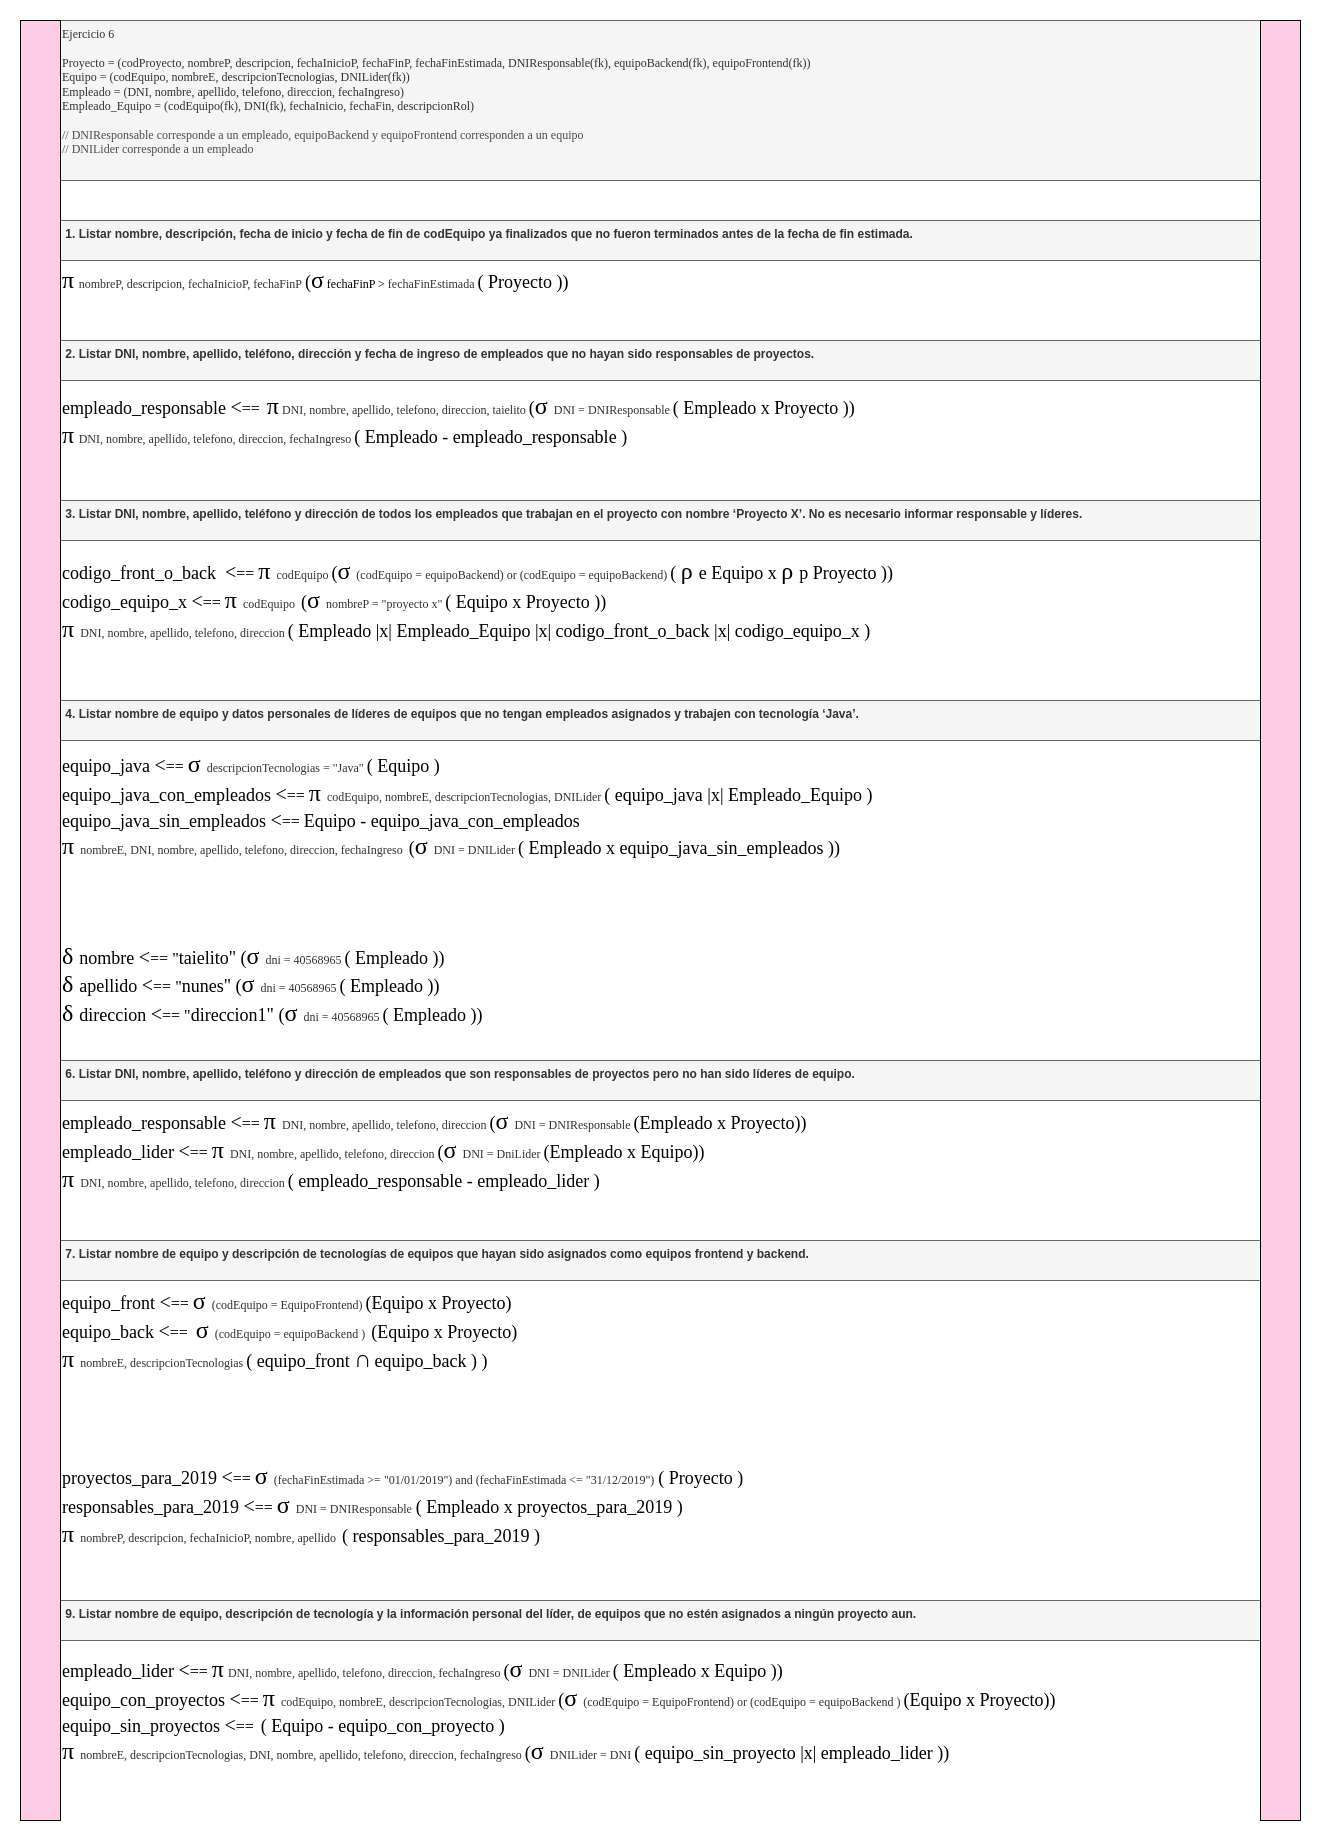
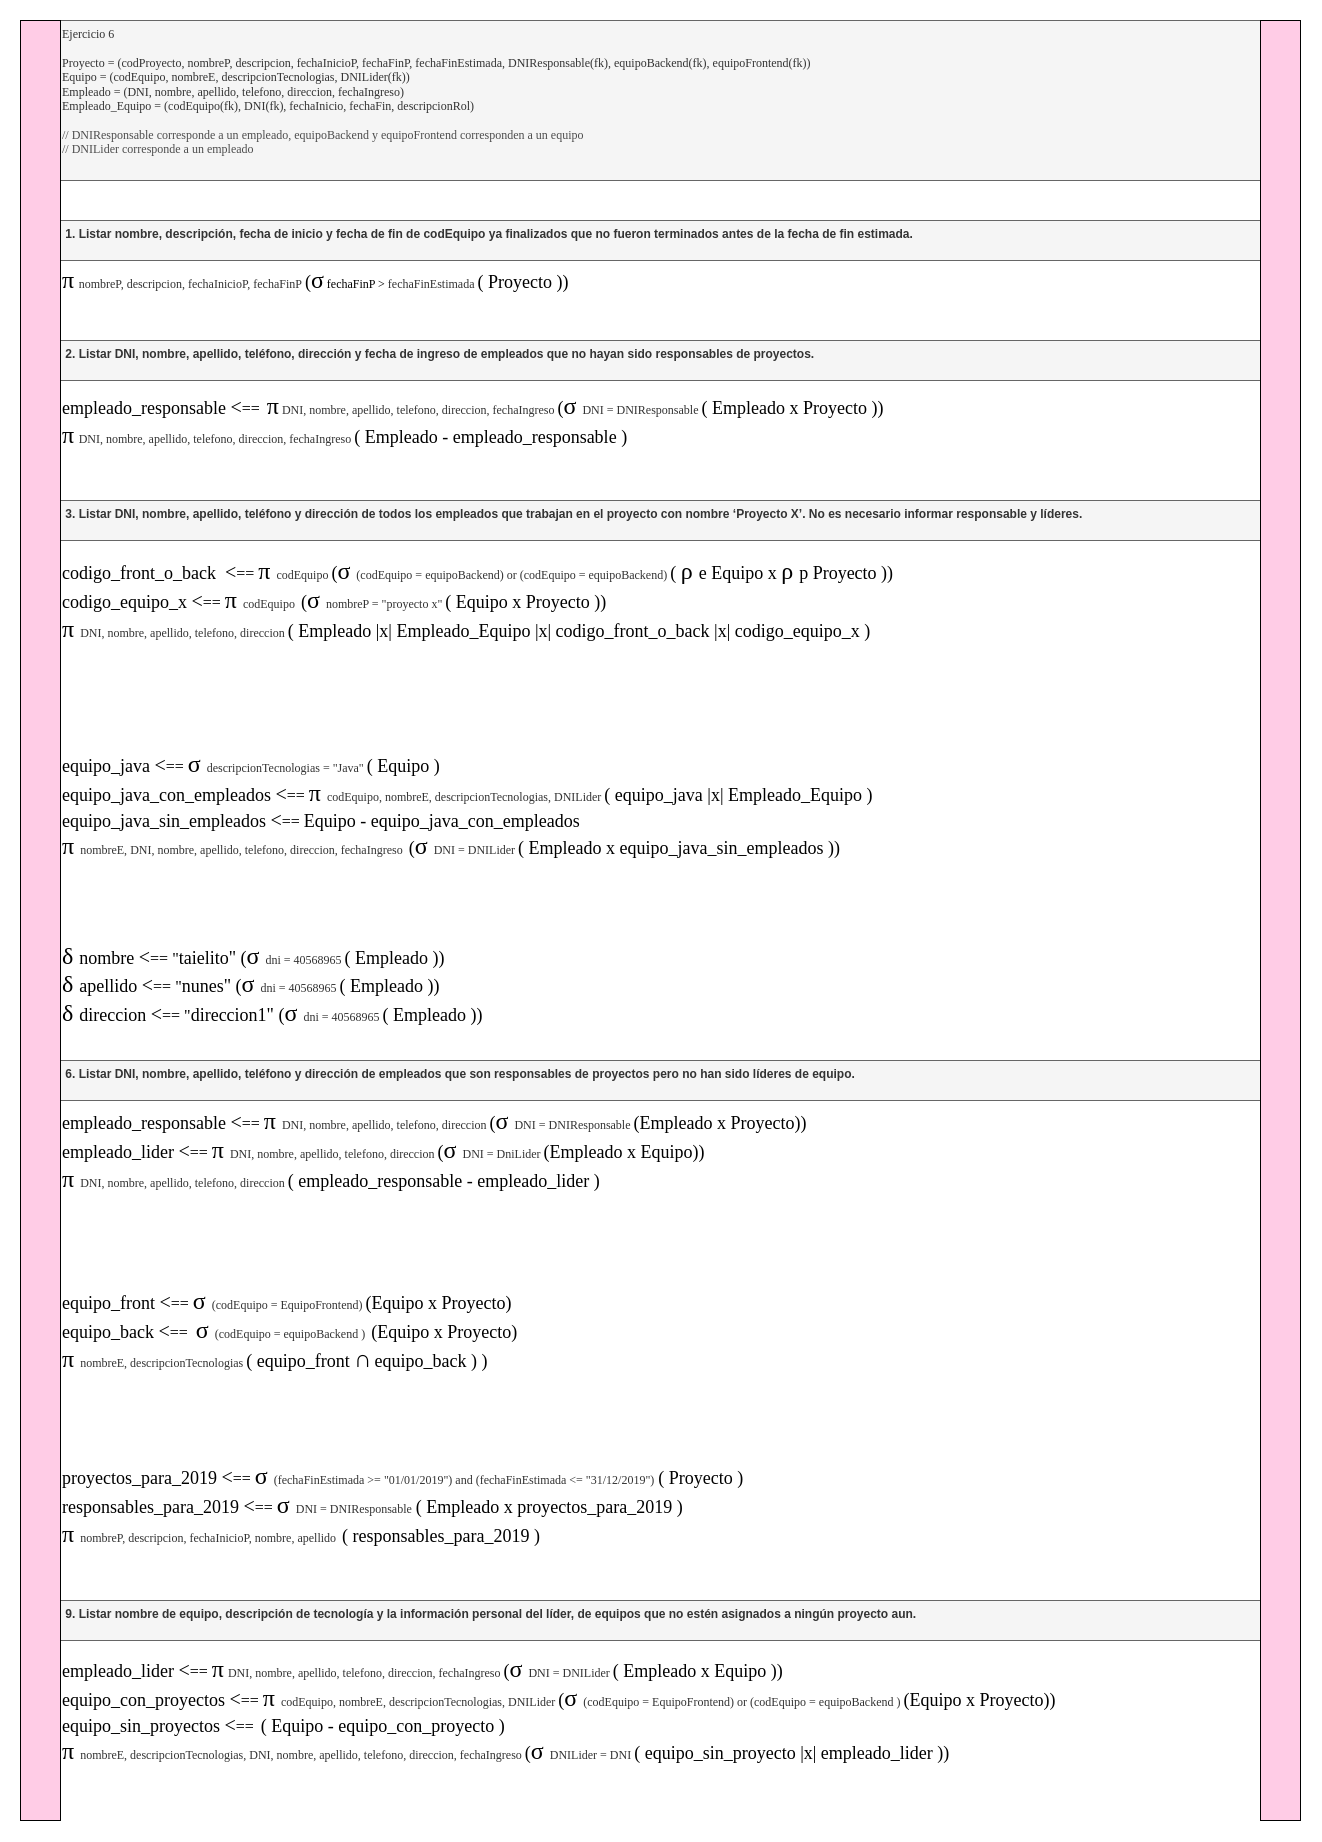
node "empleado_responsable <== π DNI, nombre, apellido, telefono, direccion, taielito (σ DNI = DNIResponsable ( Empleado x Proyecto )) π DNI, nombre, apellido, telefono, direccion, fechaIngreso ( Empleado - empleado_responsable )": label "empleado_responsable <== π DNI, nombre, apellido, telefono, direccion, taielito (σ DNI = DNIResponsable ( Empleado x Proyecto )) π DNI, nombre, apellido, telefono, direccion, fechaIngreso ( Empleado - empleado_responsable )" -> "empleado_responsable <== π DNI, nombre, apellido, telefono, direccion, fechaIngreso (σ DNI = DNIResponsable ( Empleado x Proyecto )) π DNI, nombre, apellido, telefono, direccion, fechaIngreso ( Empleado - empleado_responsable )"
node "4. Listar nombre de equipo y datos personales de líderes de equipos que no tengan empleados asignados y trabajen con tecnología ‘Java’.": removed
node "7. Listar nombre de equipo y descripción de tecnologías de equipos que hayan sido asignados como equipos frontend y backend.": removed
